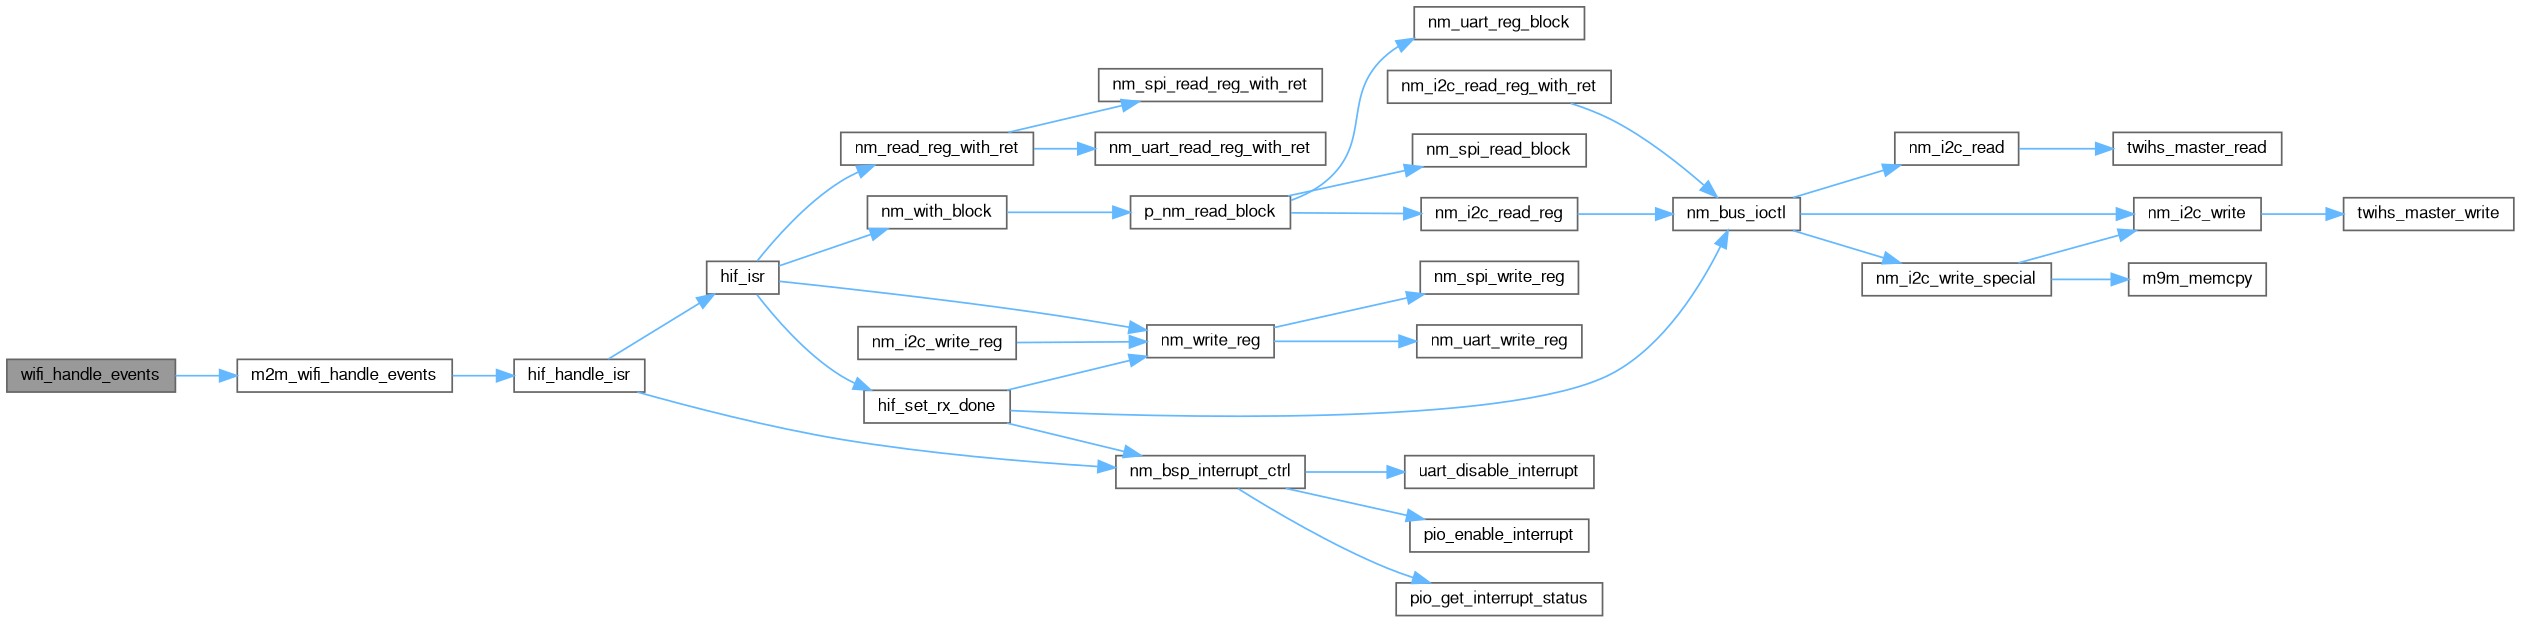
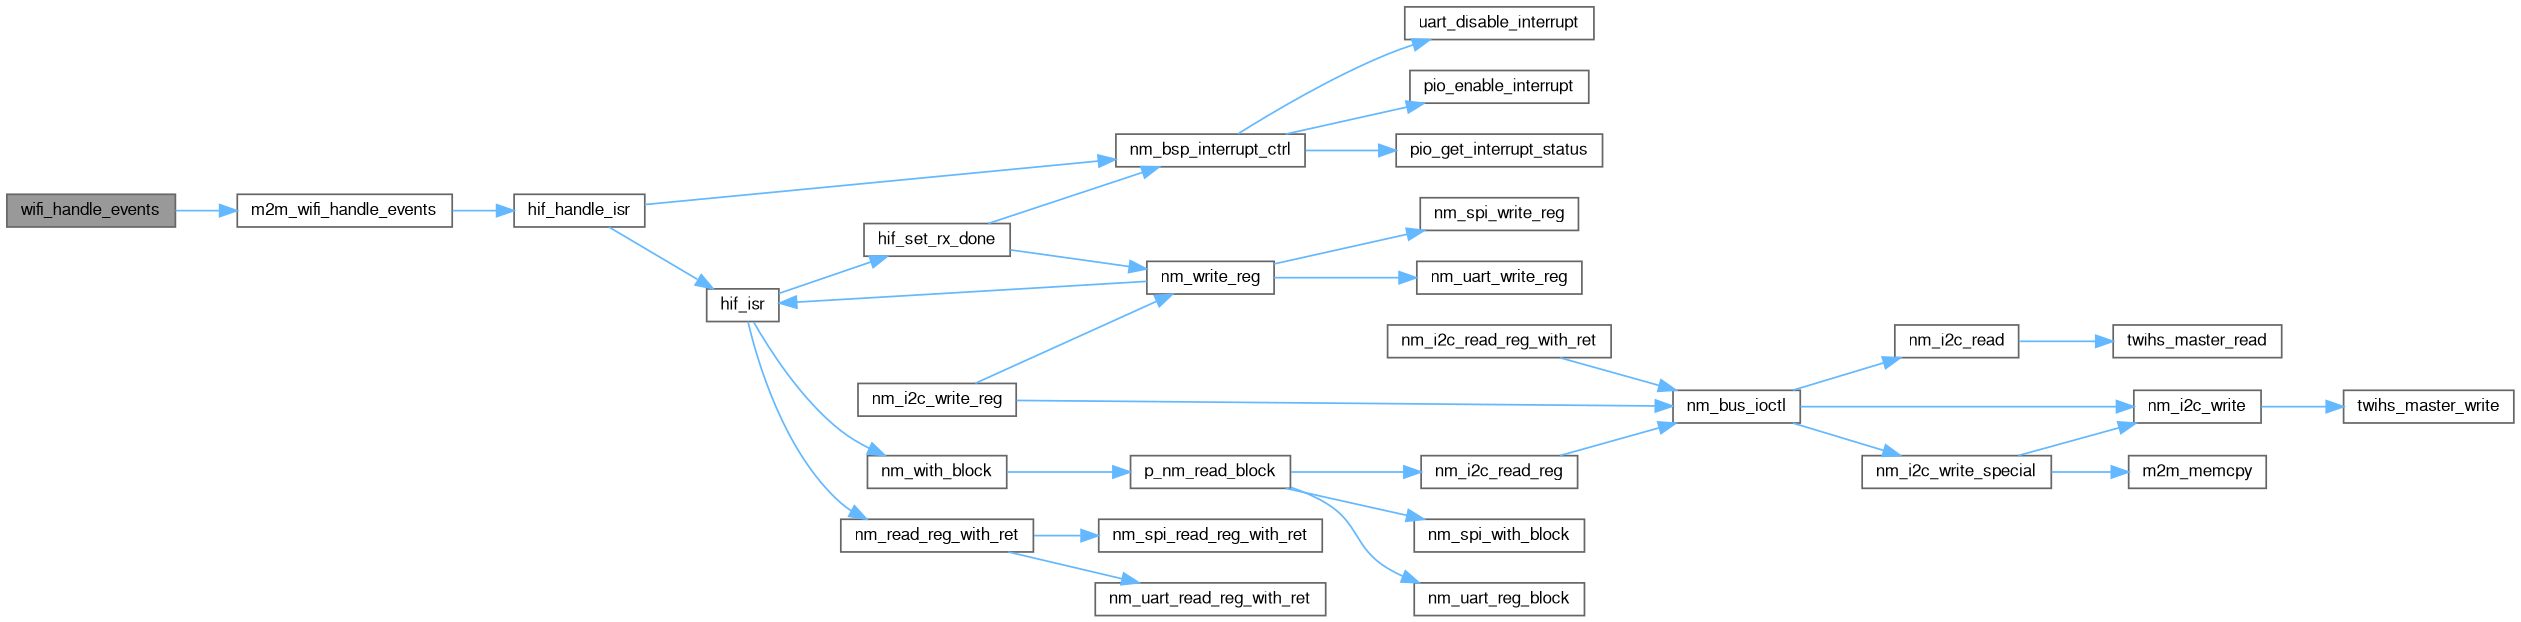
node "nm_spi_read_block": label "nm_spi_read_block" -> "nm_spi_with_block"
node "m9m_memcpy": label "m9m_memcpy" -> "m2m_memcpy"
edge "hif_isr" -> "nm_write_reg": reversed
edge "hif_set_rx_done" -> "nm_bus_ioctl": now "nm_i2c_write_reg" -> "nm_bus_ioctl"
